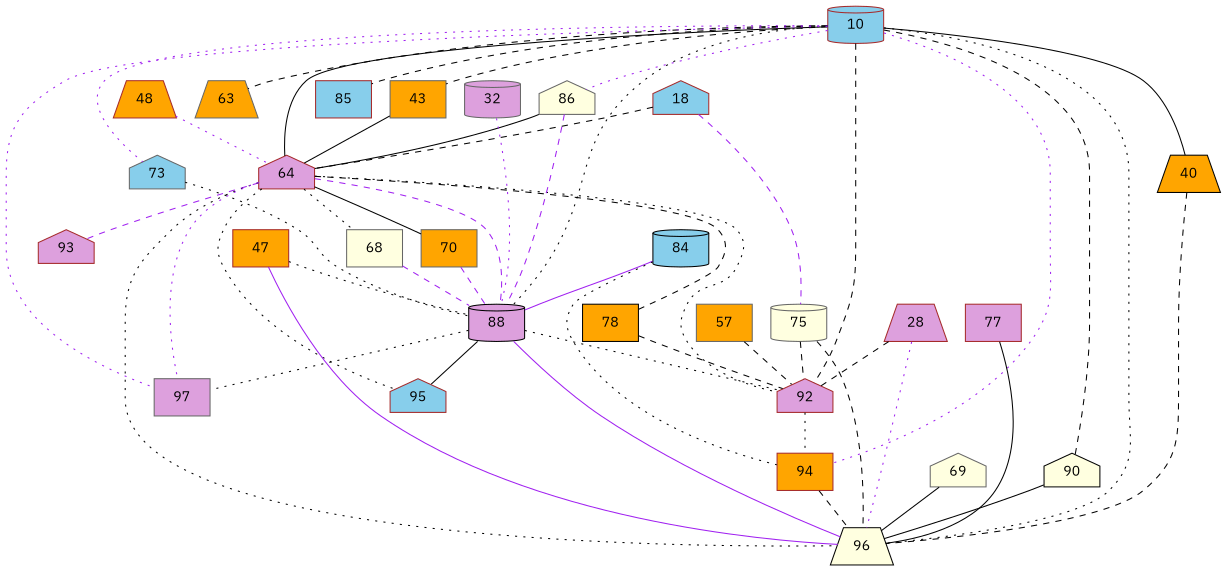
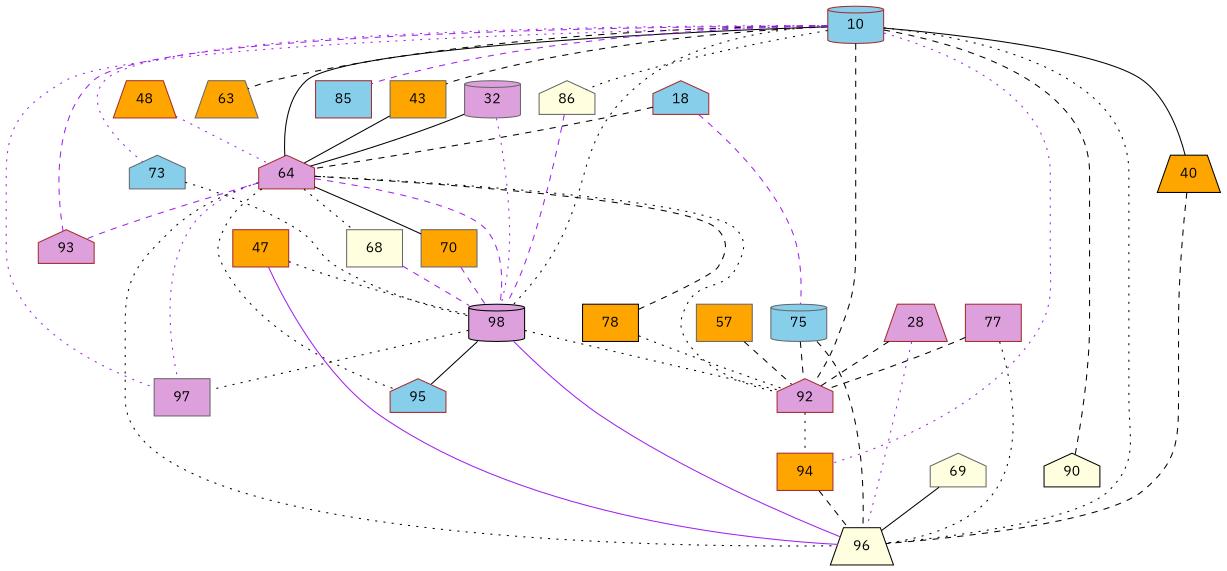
edge "10" -- "93": added
edge "10" -- "85": color black -> purple
edge "10" -- "86": color purple -> black
edge "86" -- "64": now "32" -- "64"
node "84": removed
node "88": label "88" -> "98"
node "75": fillcolor lightyellow -> skyblue
edge "78" -- "92": style dashed -> dotted
edge "77" -- "92": added
edge "77" -- "96": style solid -> dotted
edge "90" -- "96": removed
